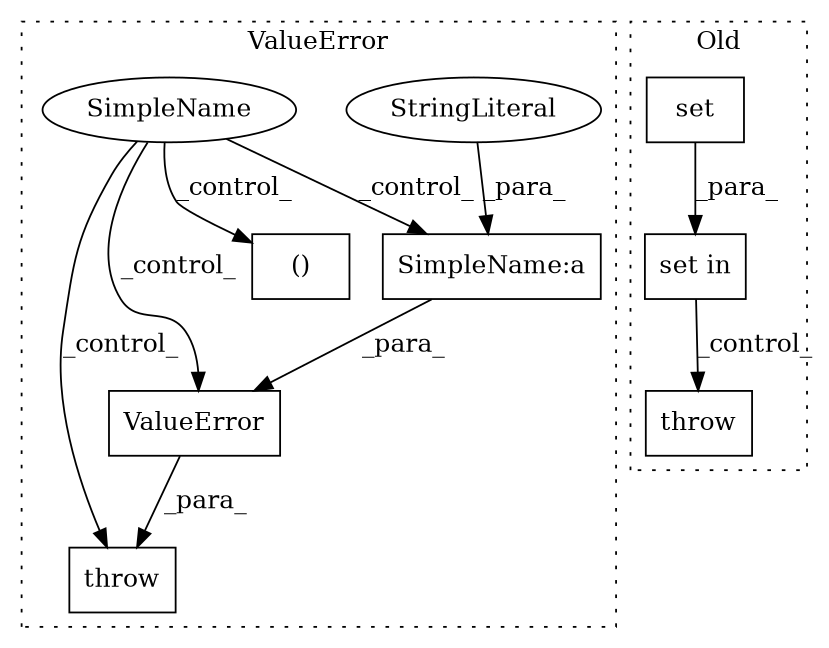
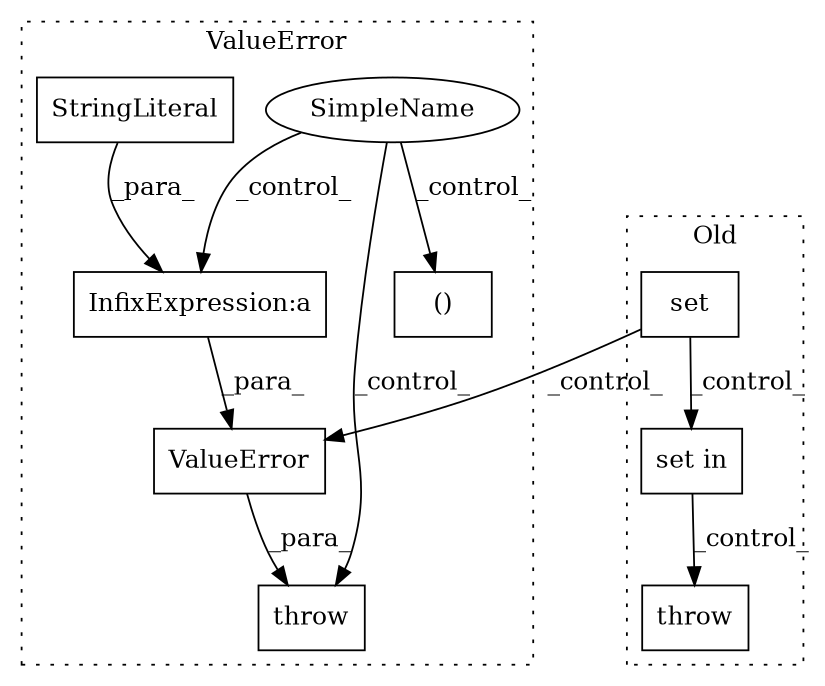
node "StringLiteral": shape ellipse -> box
edge "set" -> "set in": label "_para_" -> "_control_"
node "SimpleName:a": label "SimpleName:a" -> "InfixExpression:a"
edge "SimpleName" -> "ValueError": now "set" -> "ValueError"
